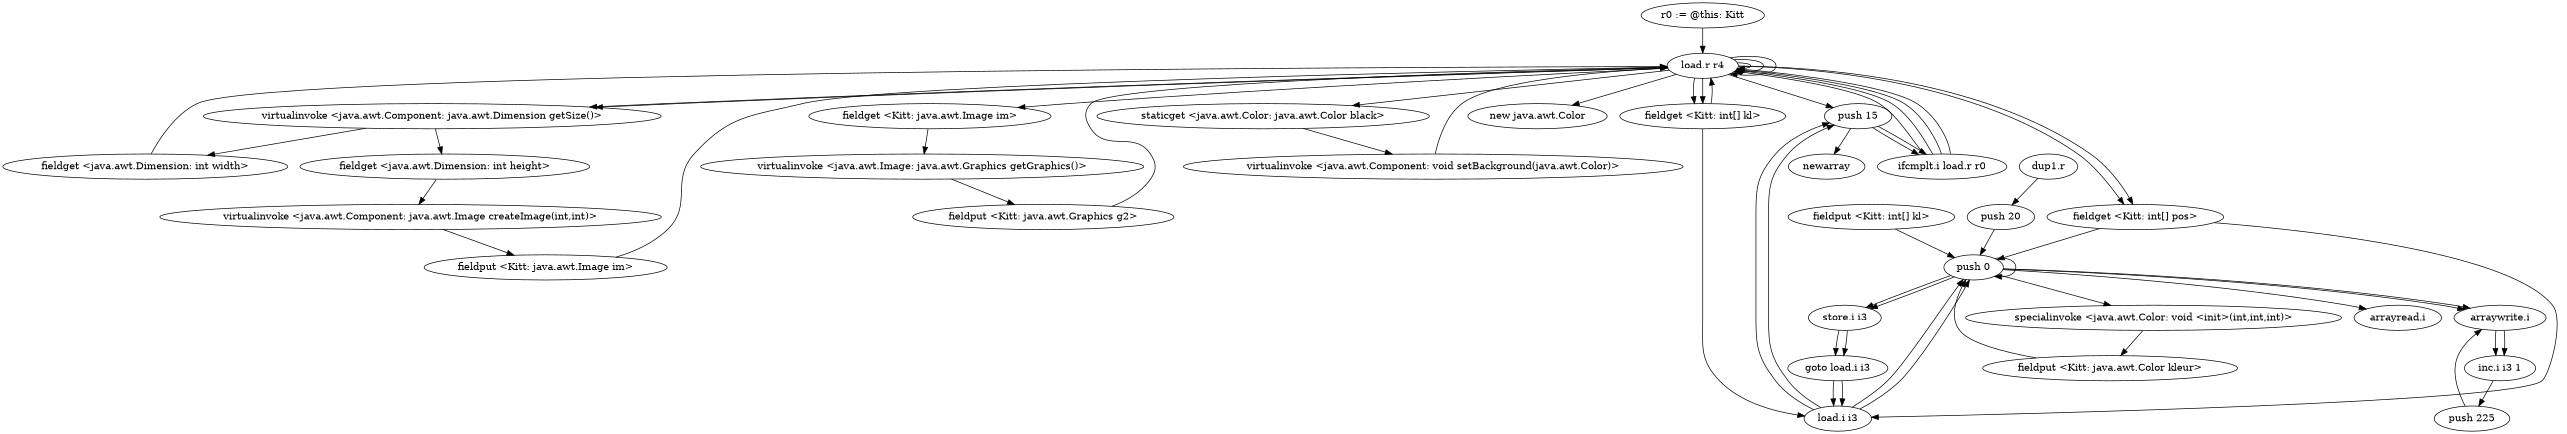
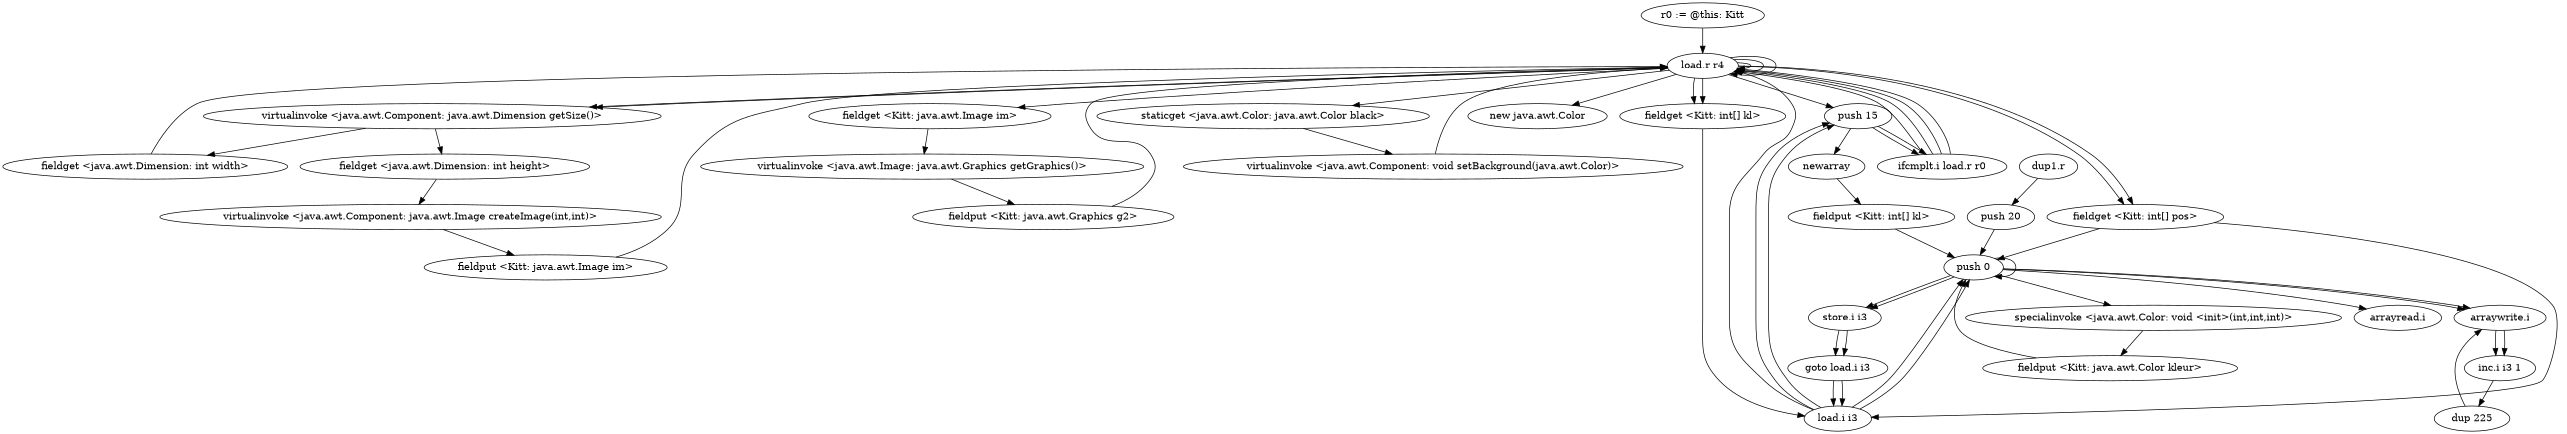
edge "fieldget <Kitt: int[] kl>" -> "load.r r4": now "load.i i3" -> "load.r r4"
edge "newarray" -> "fieldput <Kitt: int[] kl>": added
node "push 225": label "push 225" -> "dup 225"
